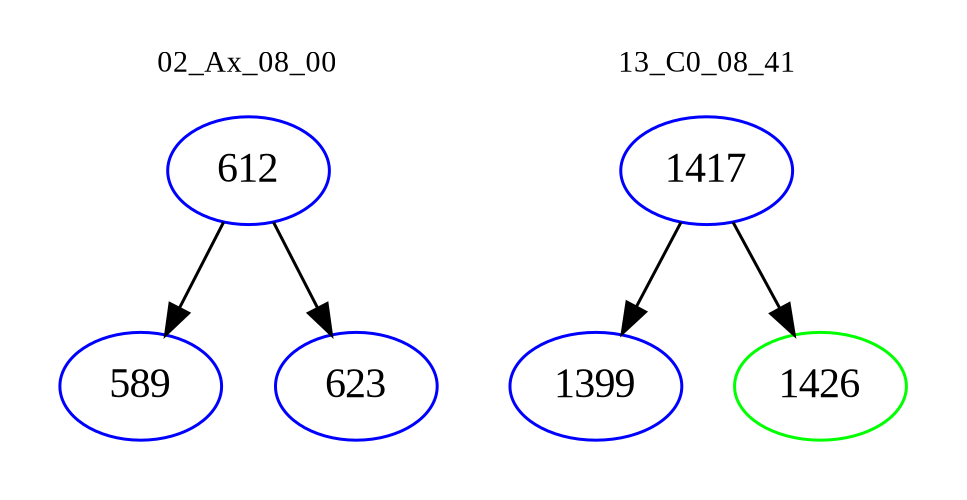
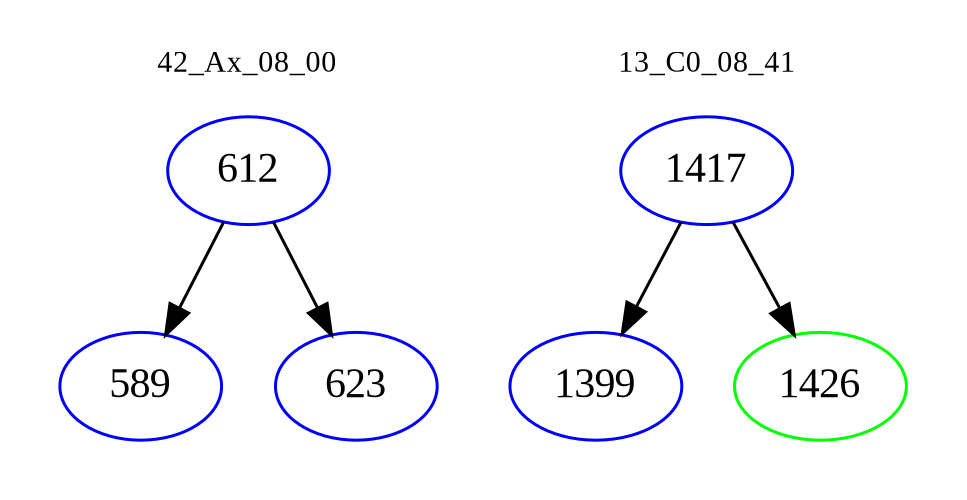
cluster "02_Ax_08_00": label "02_Ax_08_00" -> "42_Ax_08_00"
